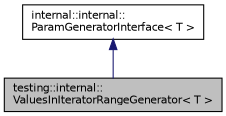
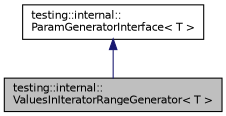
node "internal::internal:: ParamGeneratorInterface< T >": label "internal::internal:: ParamGeneratorInterface< T >" -> "testing::internal:: ParamGeneratorInterface< T >"
